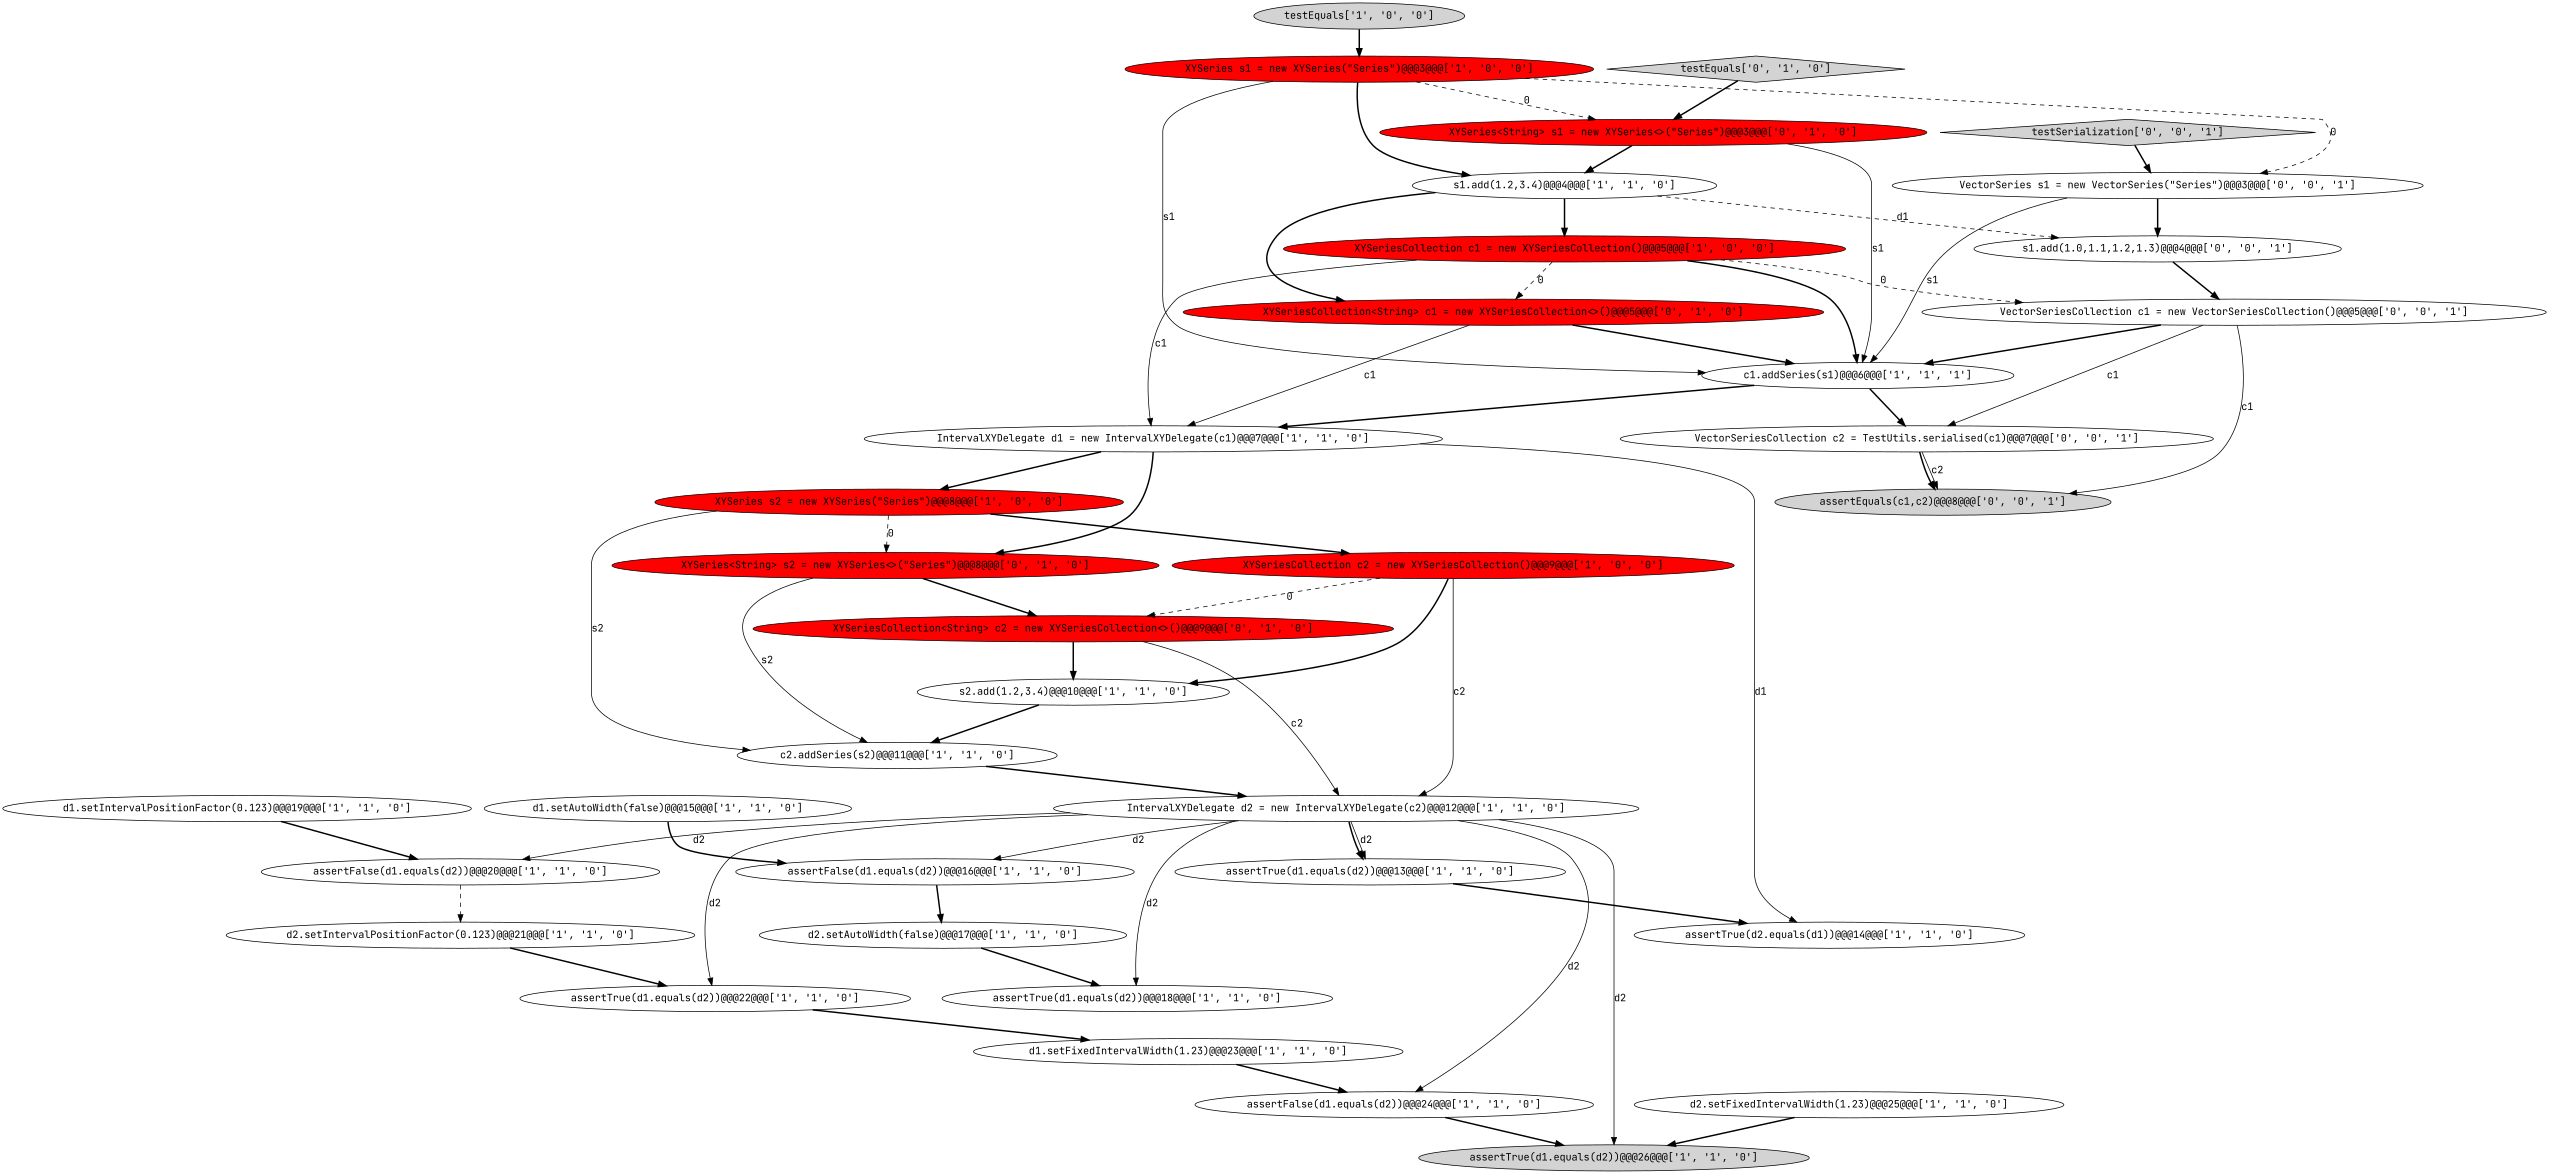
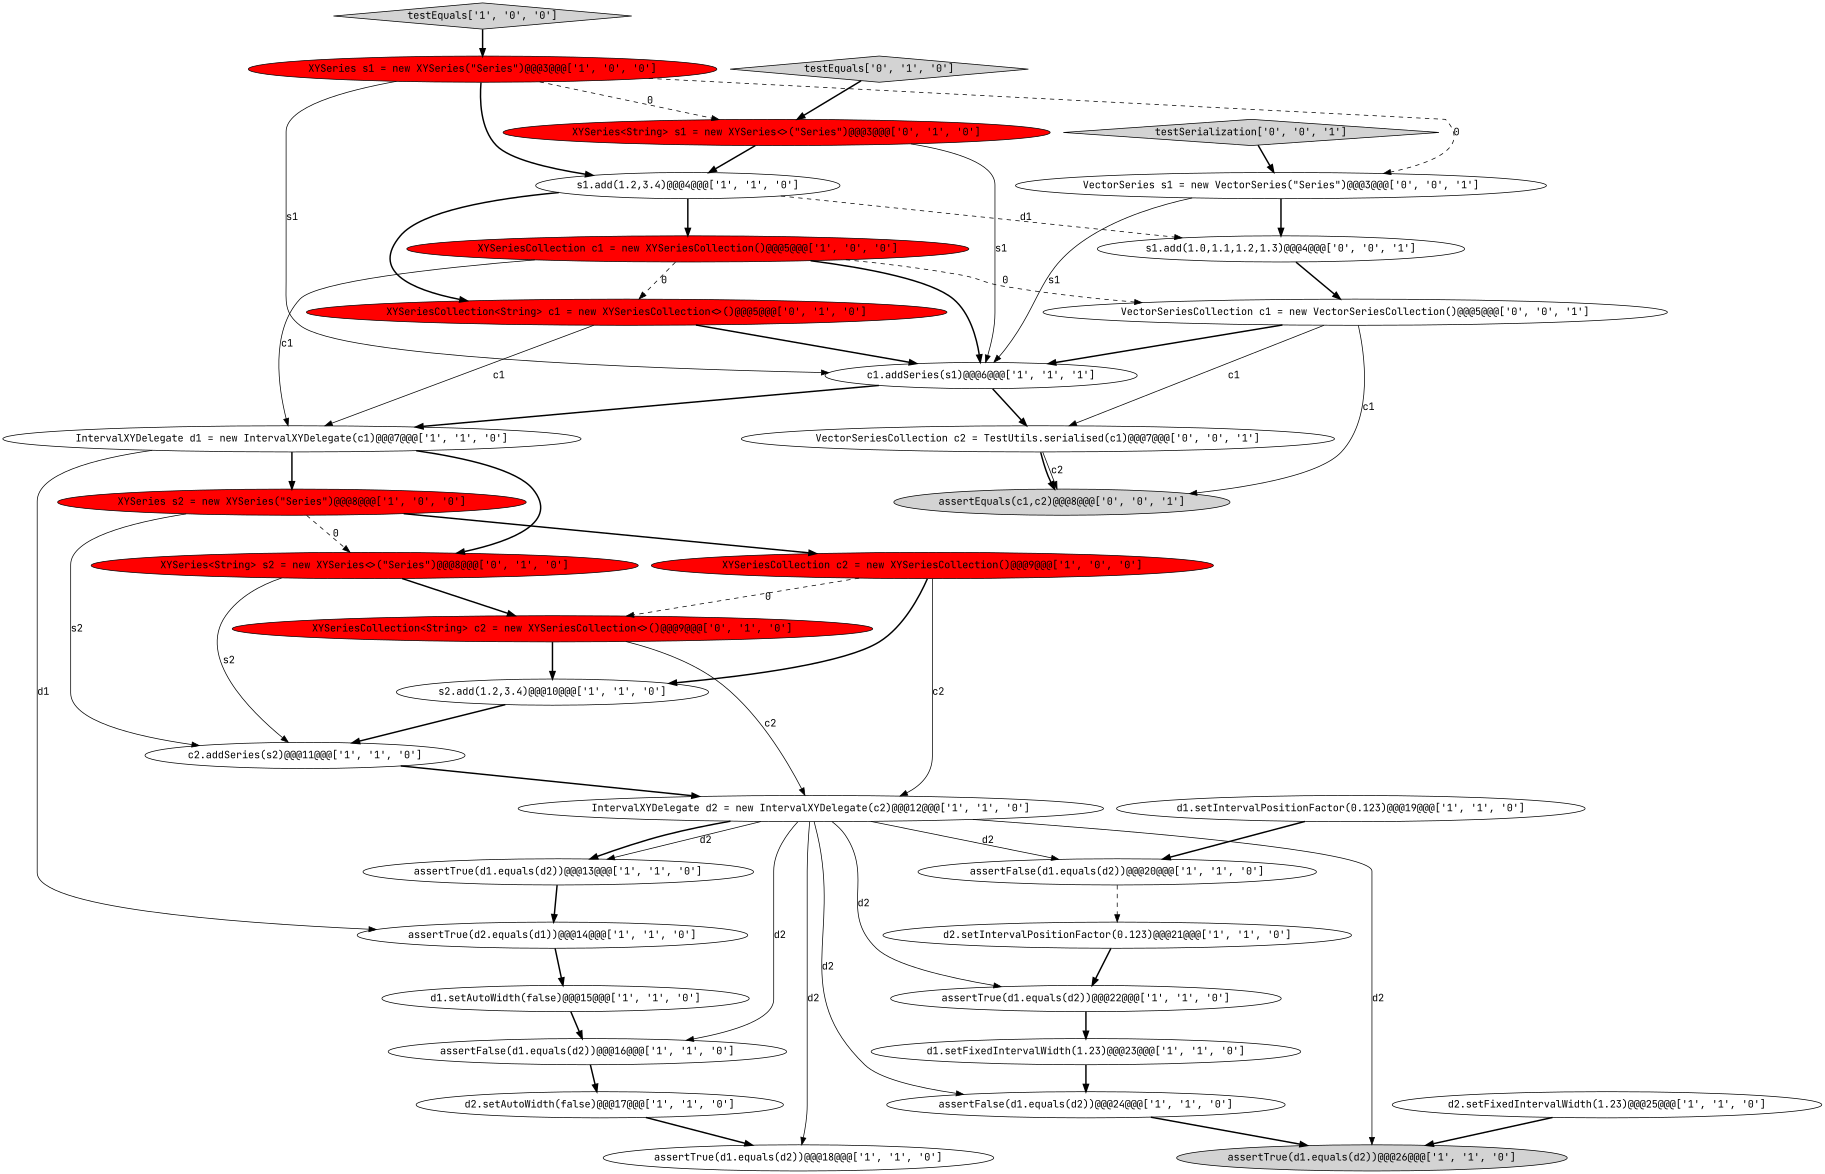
node "testEquals['1', '0', '0']": shape ellipse -> diamond
edge "assertTrue(d2.equals(d1))@@@14@@@['1', '1', '0']" -> "d1.setAutoWidth(false)@@@15@@@['1', '1', '0']": added
